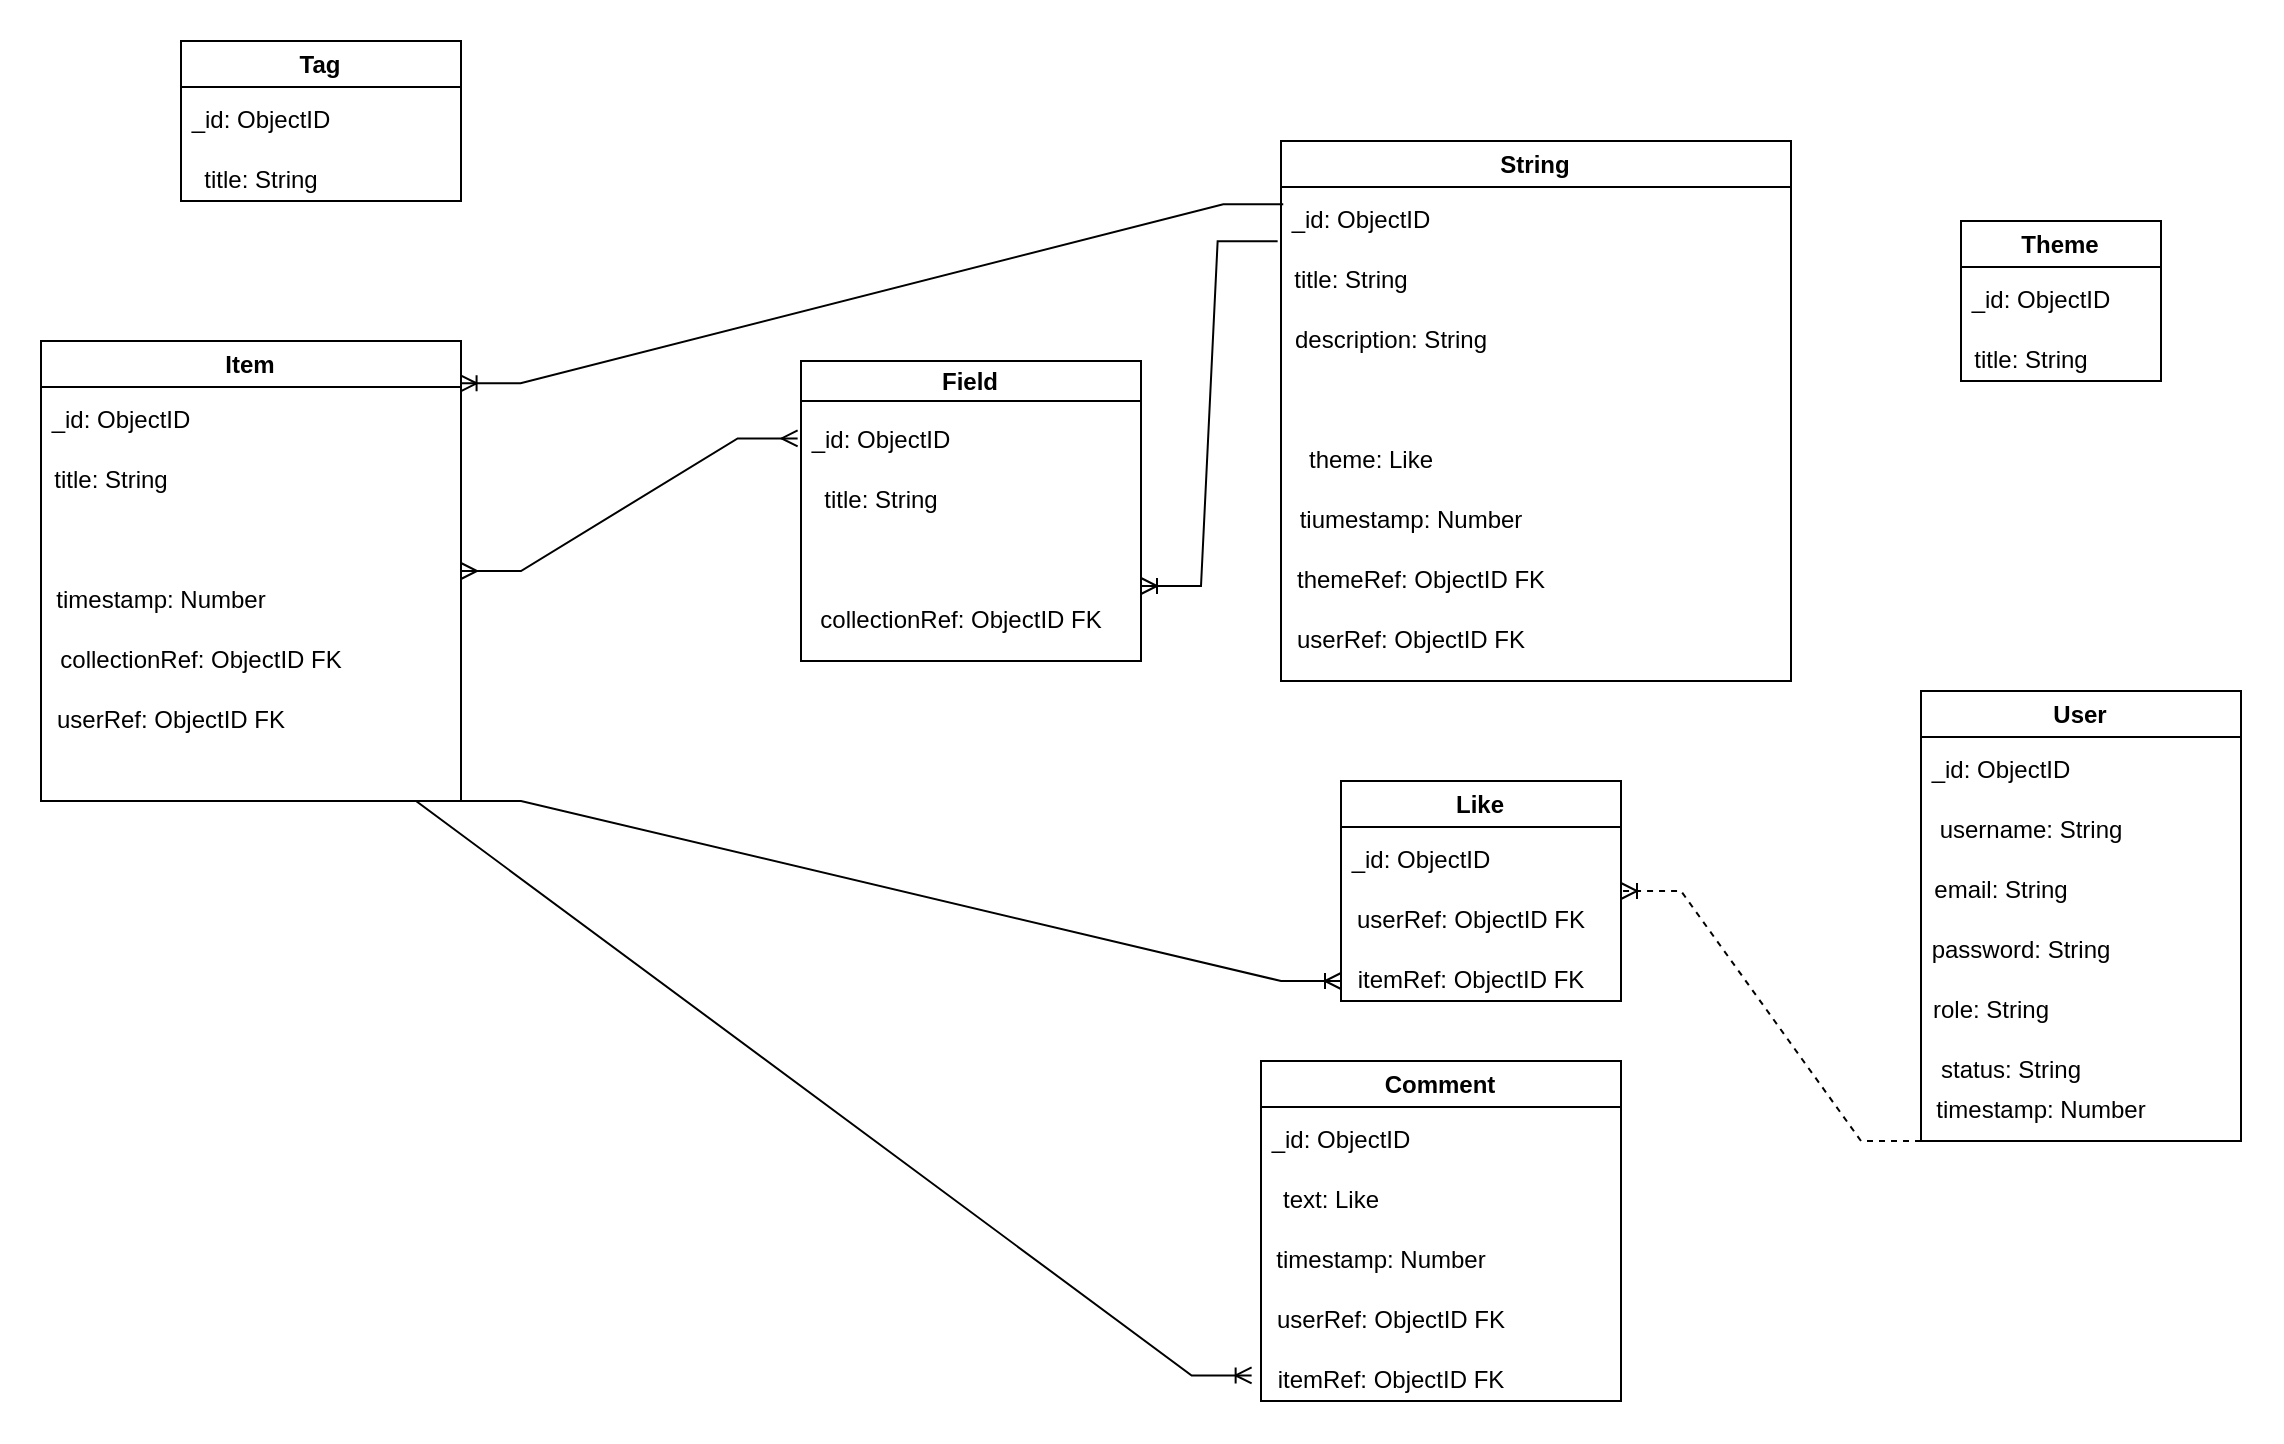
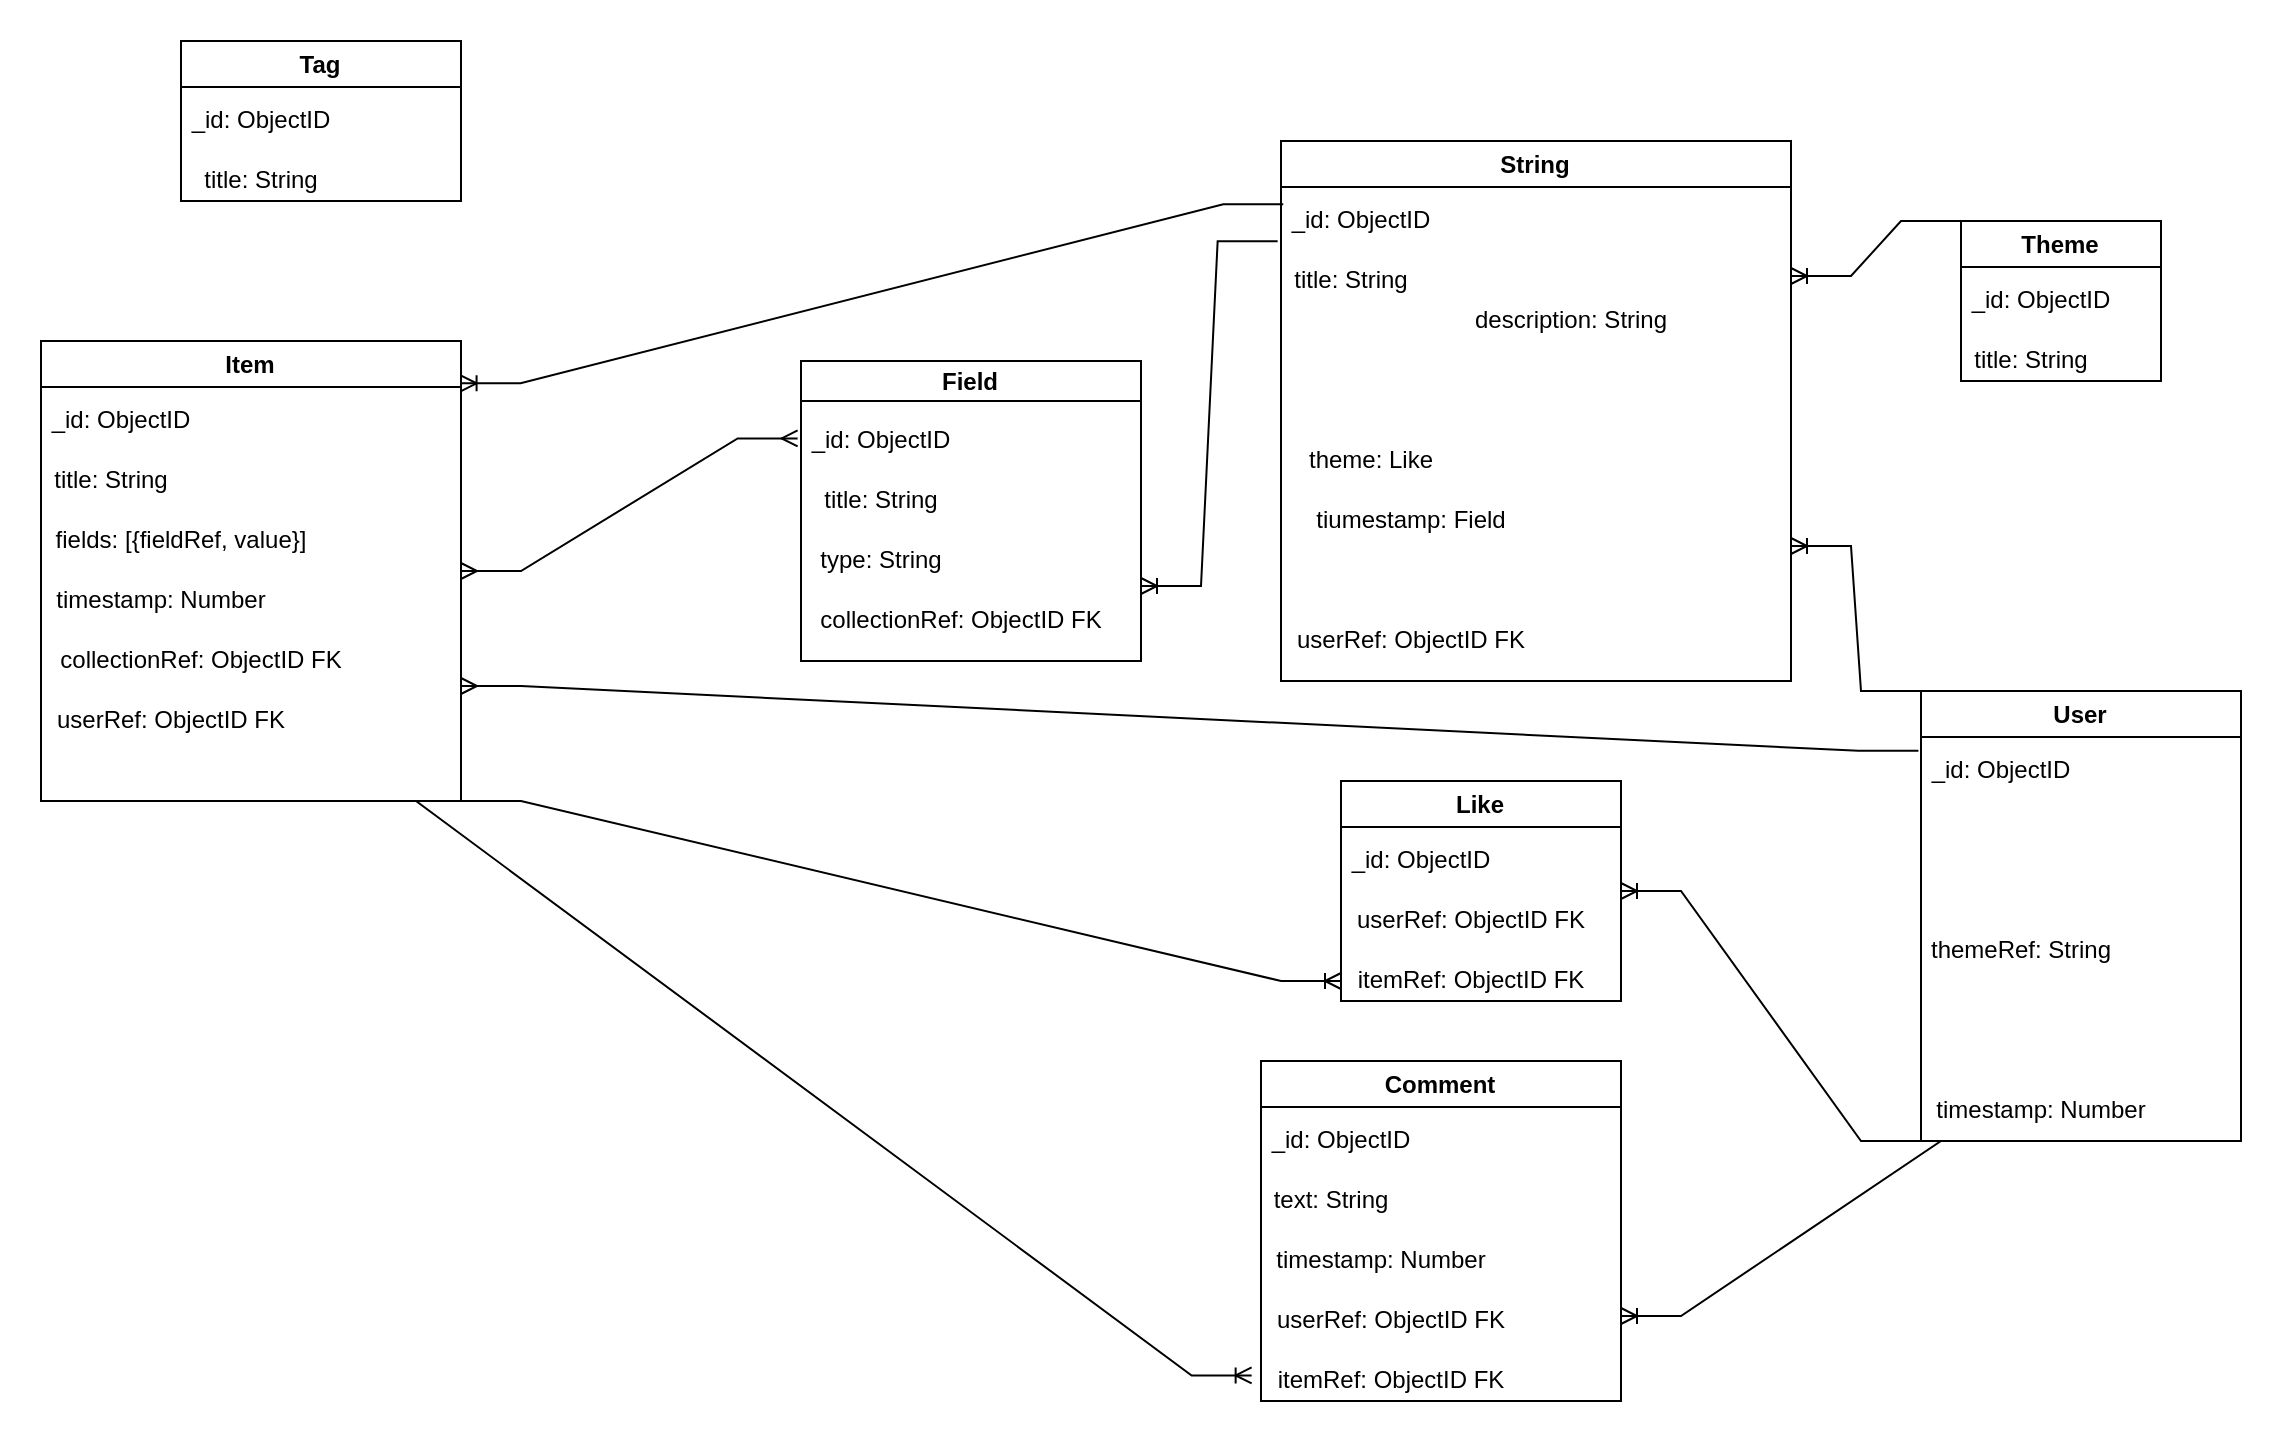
edge "Theme" -> "String": added
node "description: String": moved (1391, 341) -> (1571, 321)
node "tiumestamp: Number": label "tiumestamp: Number" -> "tiumestamp: Field"
node "fields: [{fieldRef, value}]": added
node "type: String": added
node "themeRef: ObjectID FK": removed
edge "User" -> "String": added
edge "User" -> "Item": added
node "username: String": removed
node "email: String": removed
node "password: String": label "password: String" -> "themeRef: String"
node "role: String": removed
edge "User" -> "Like": style dashed -> solid
node "status: String": removed
node "text: Like": label "text: Like" -> "text: String"
edge "User" -> "Comment": added
